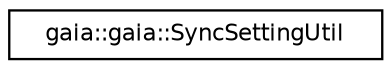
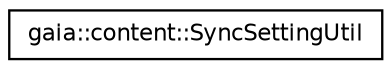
node "gaia::gaia::SyncSettingUtil": label "gaia::gaia::SyncSettingUtil" -> "gaia::content::SyncSettingUtil"
